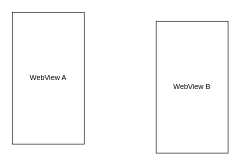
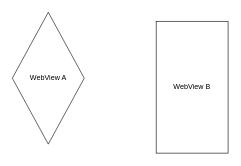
node "WebView A": shape rectangle -> diamond
